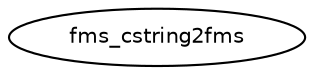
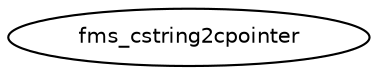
node "fms_cstring2fms": label "fms_cstring2fms" -> "fms_cstring2cpointer"
